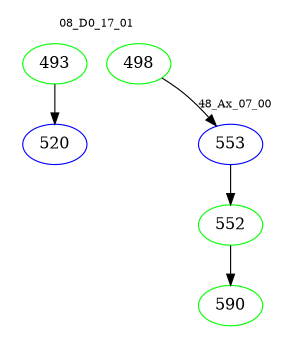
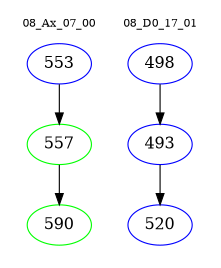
node "493": color green -> blue
node "498": color green -> blue
edge "498" -> "553": now "498" -> "493"
cluster "48_Ax_07_00": label "48_Ax_07_00" -> "08_Ax_07_00"
node "552": label "552" -> "557"
